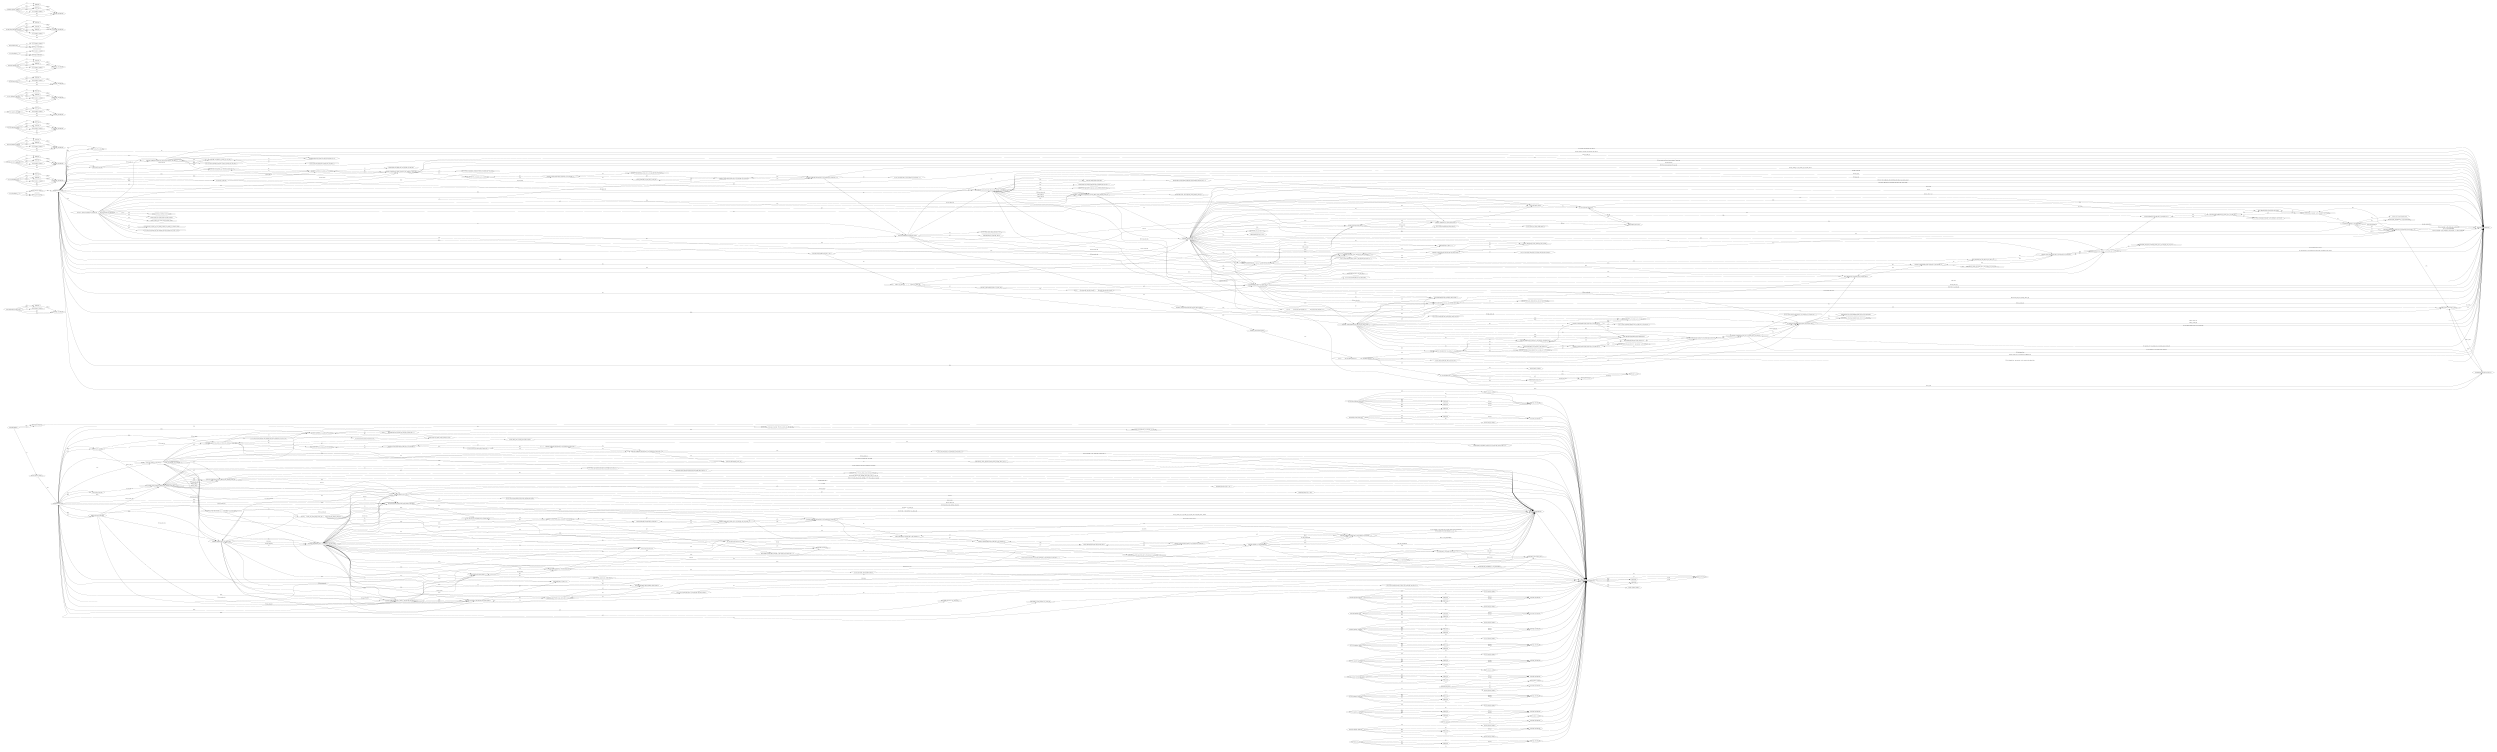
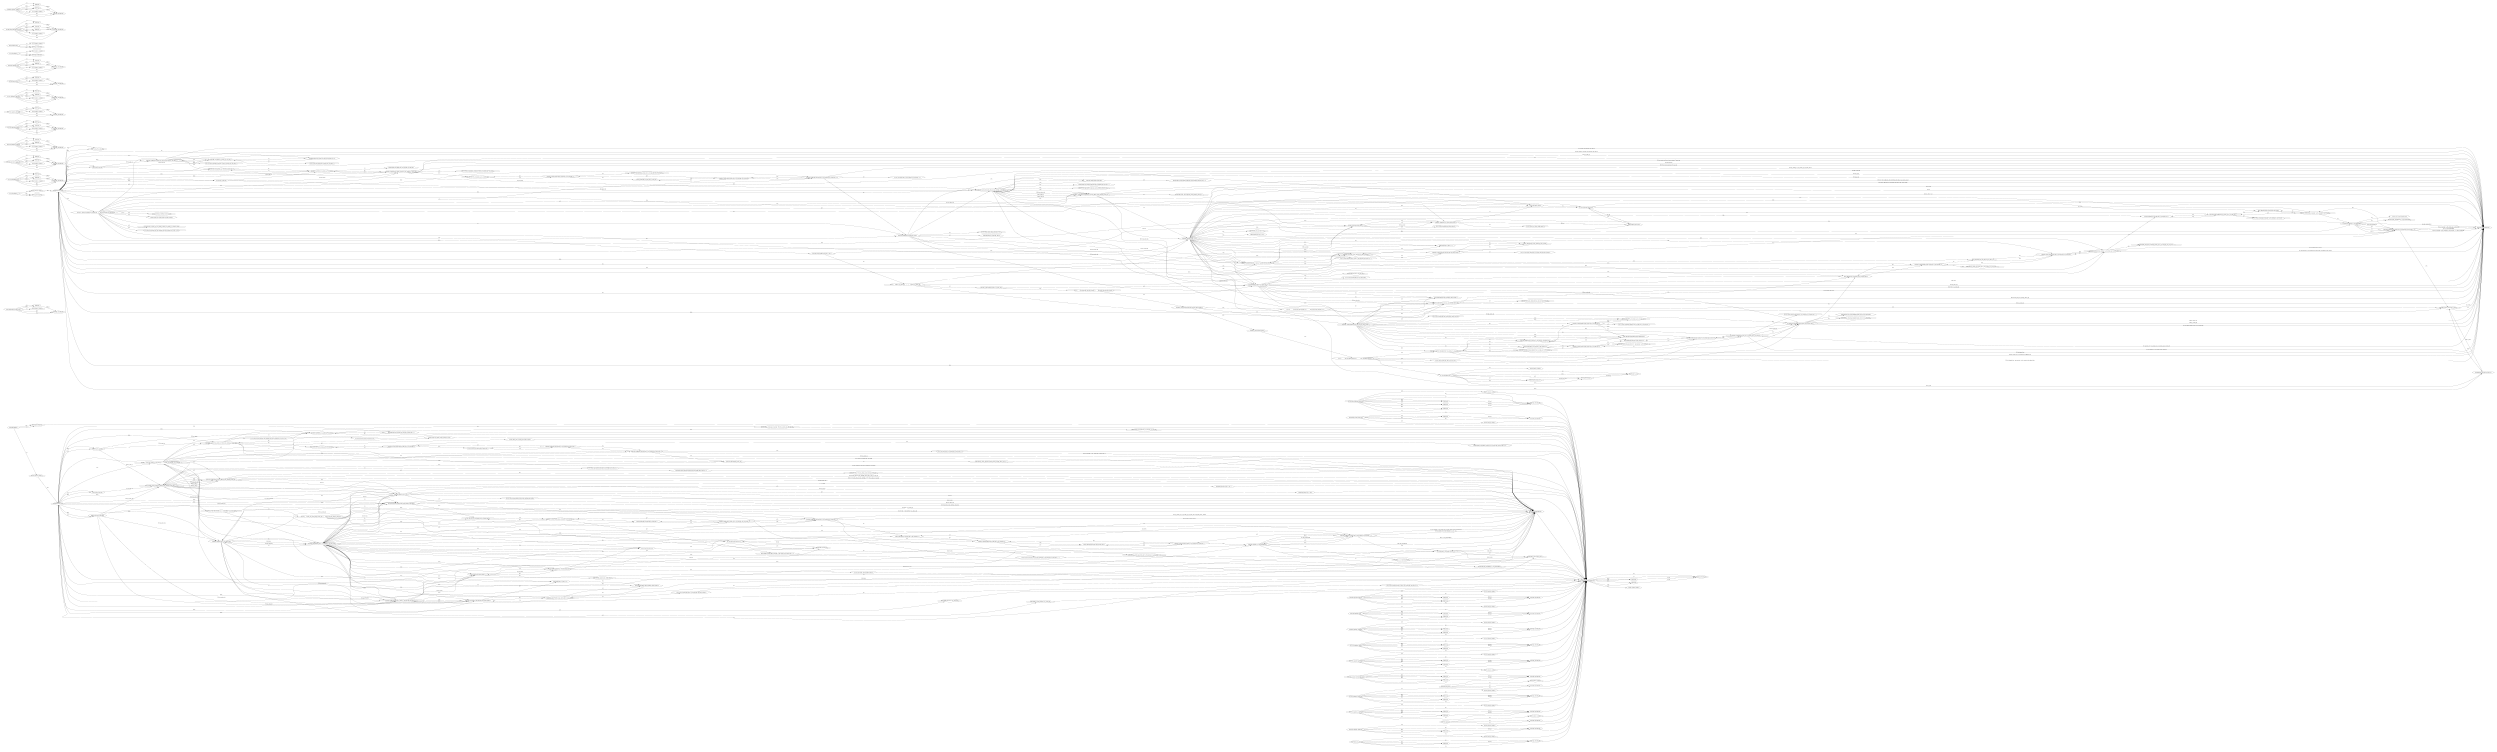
node "<(LOCAL,TRACE_INIT : TRACE_INIT)<SUB>45</SUB>>": removed
